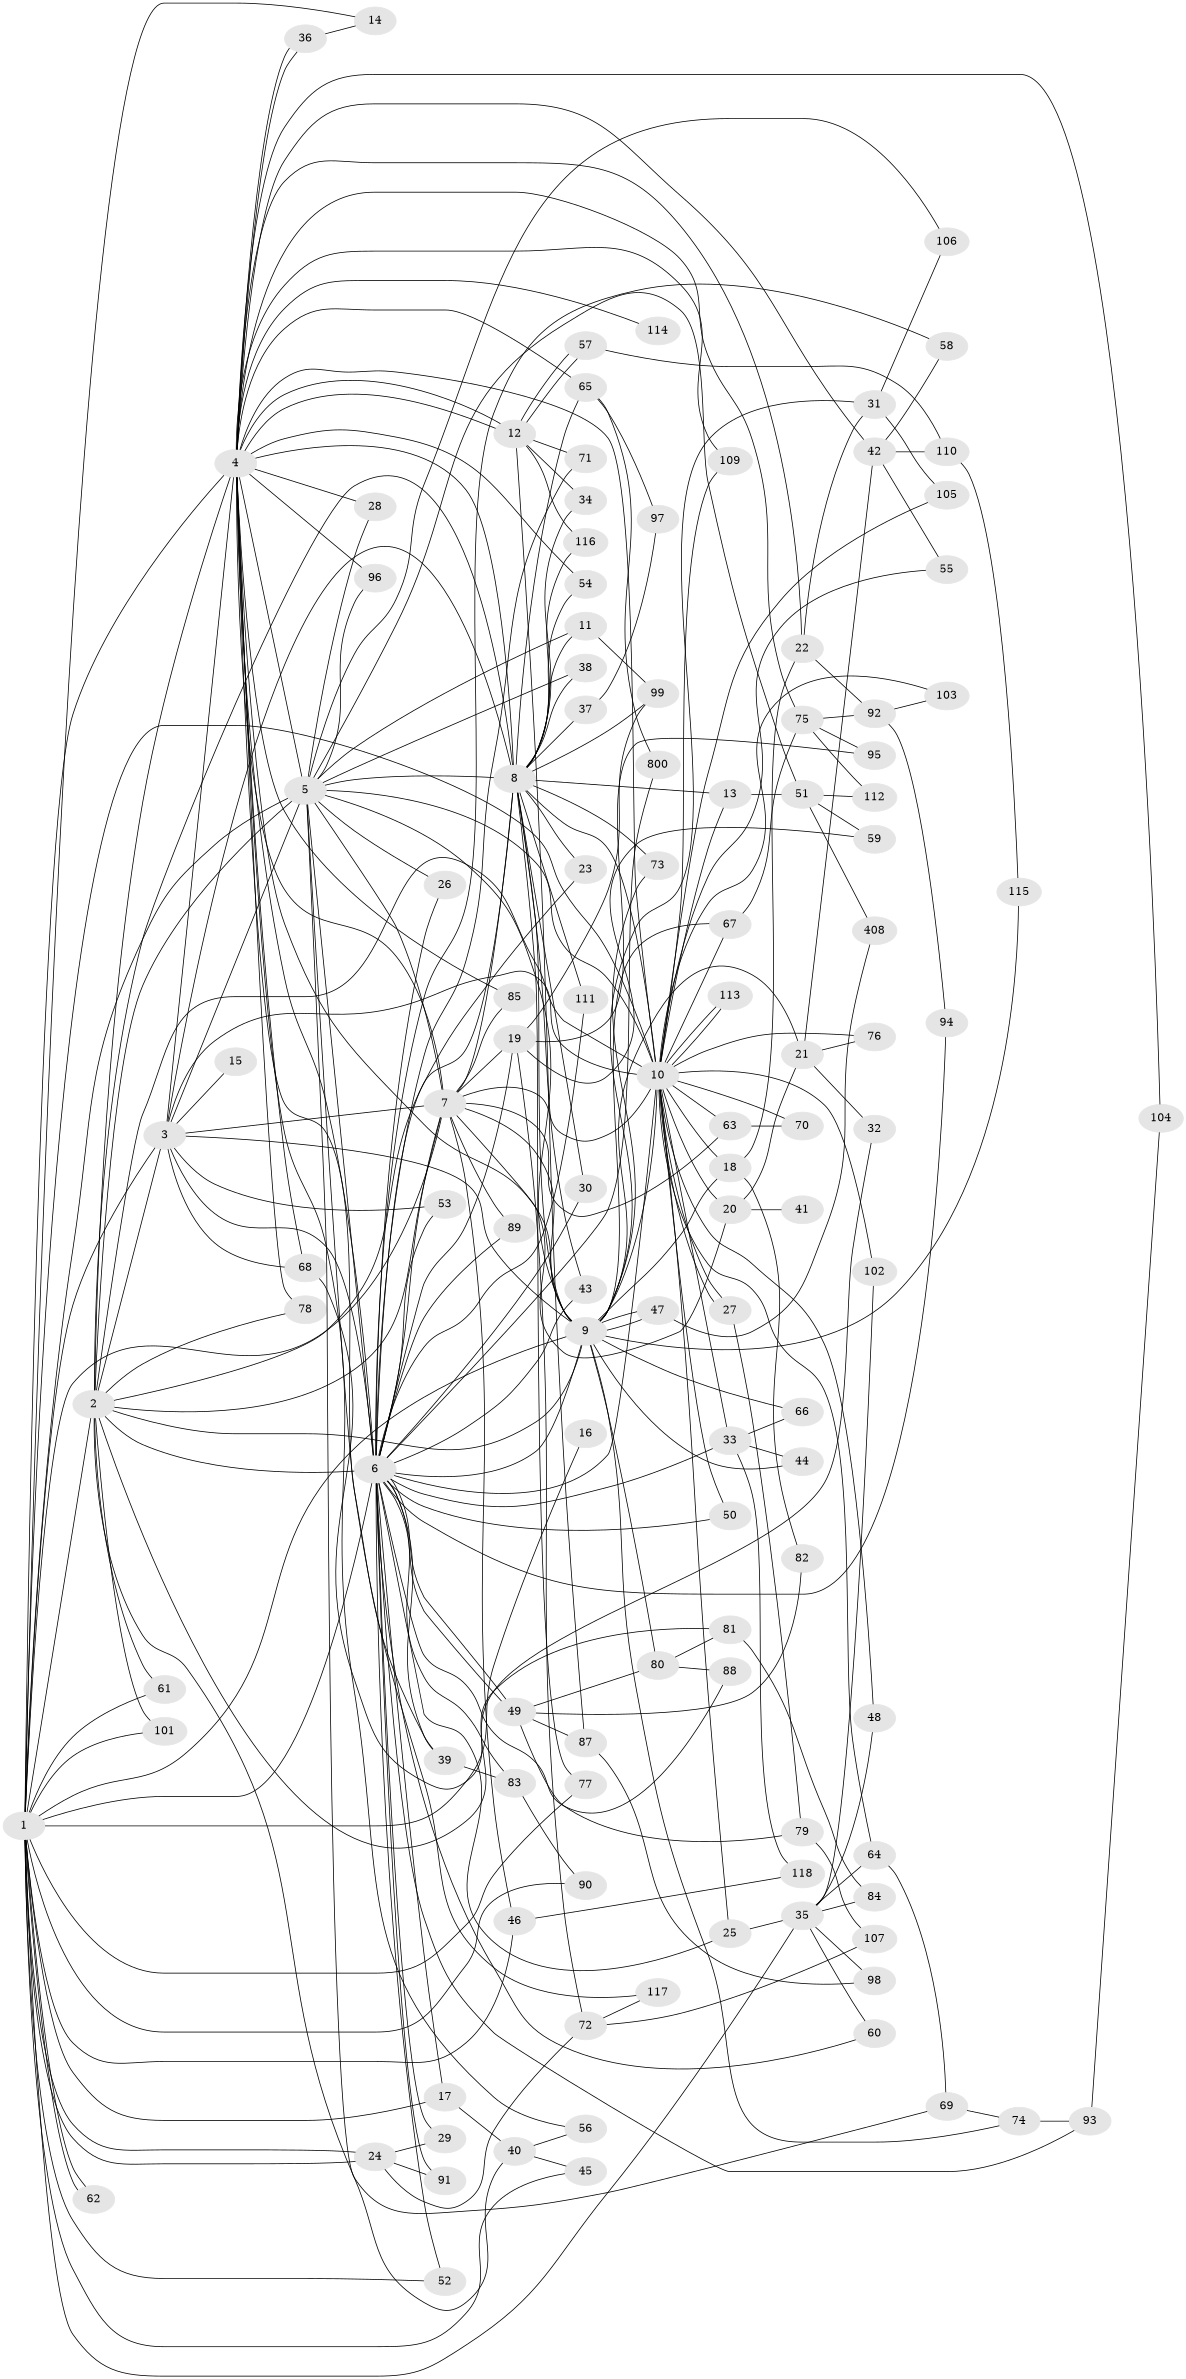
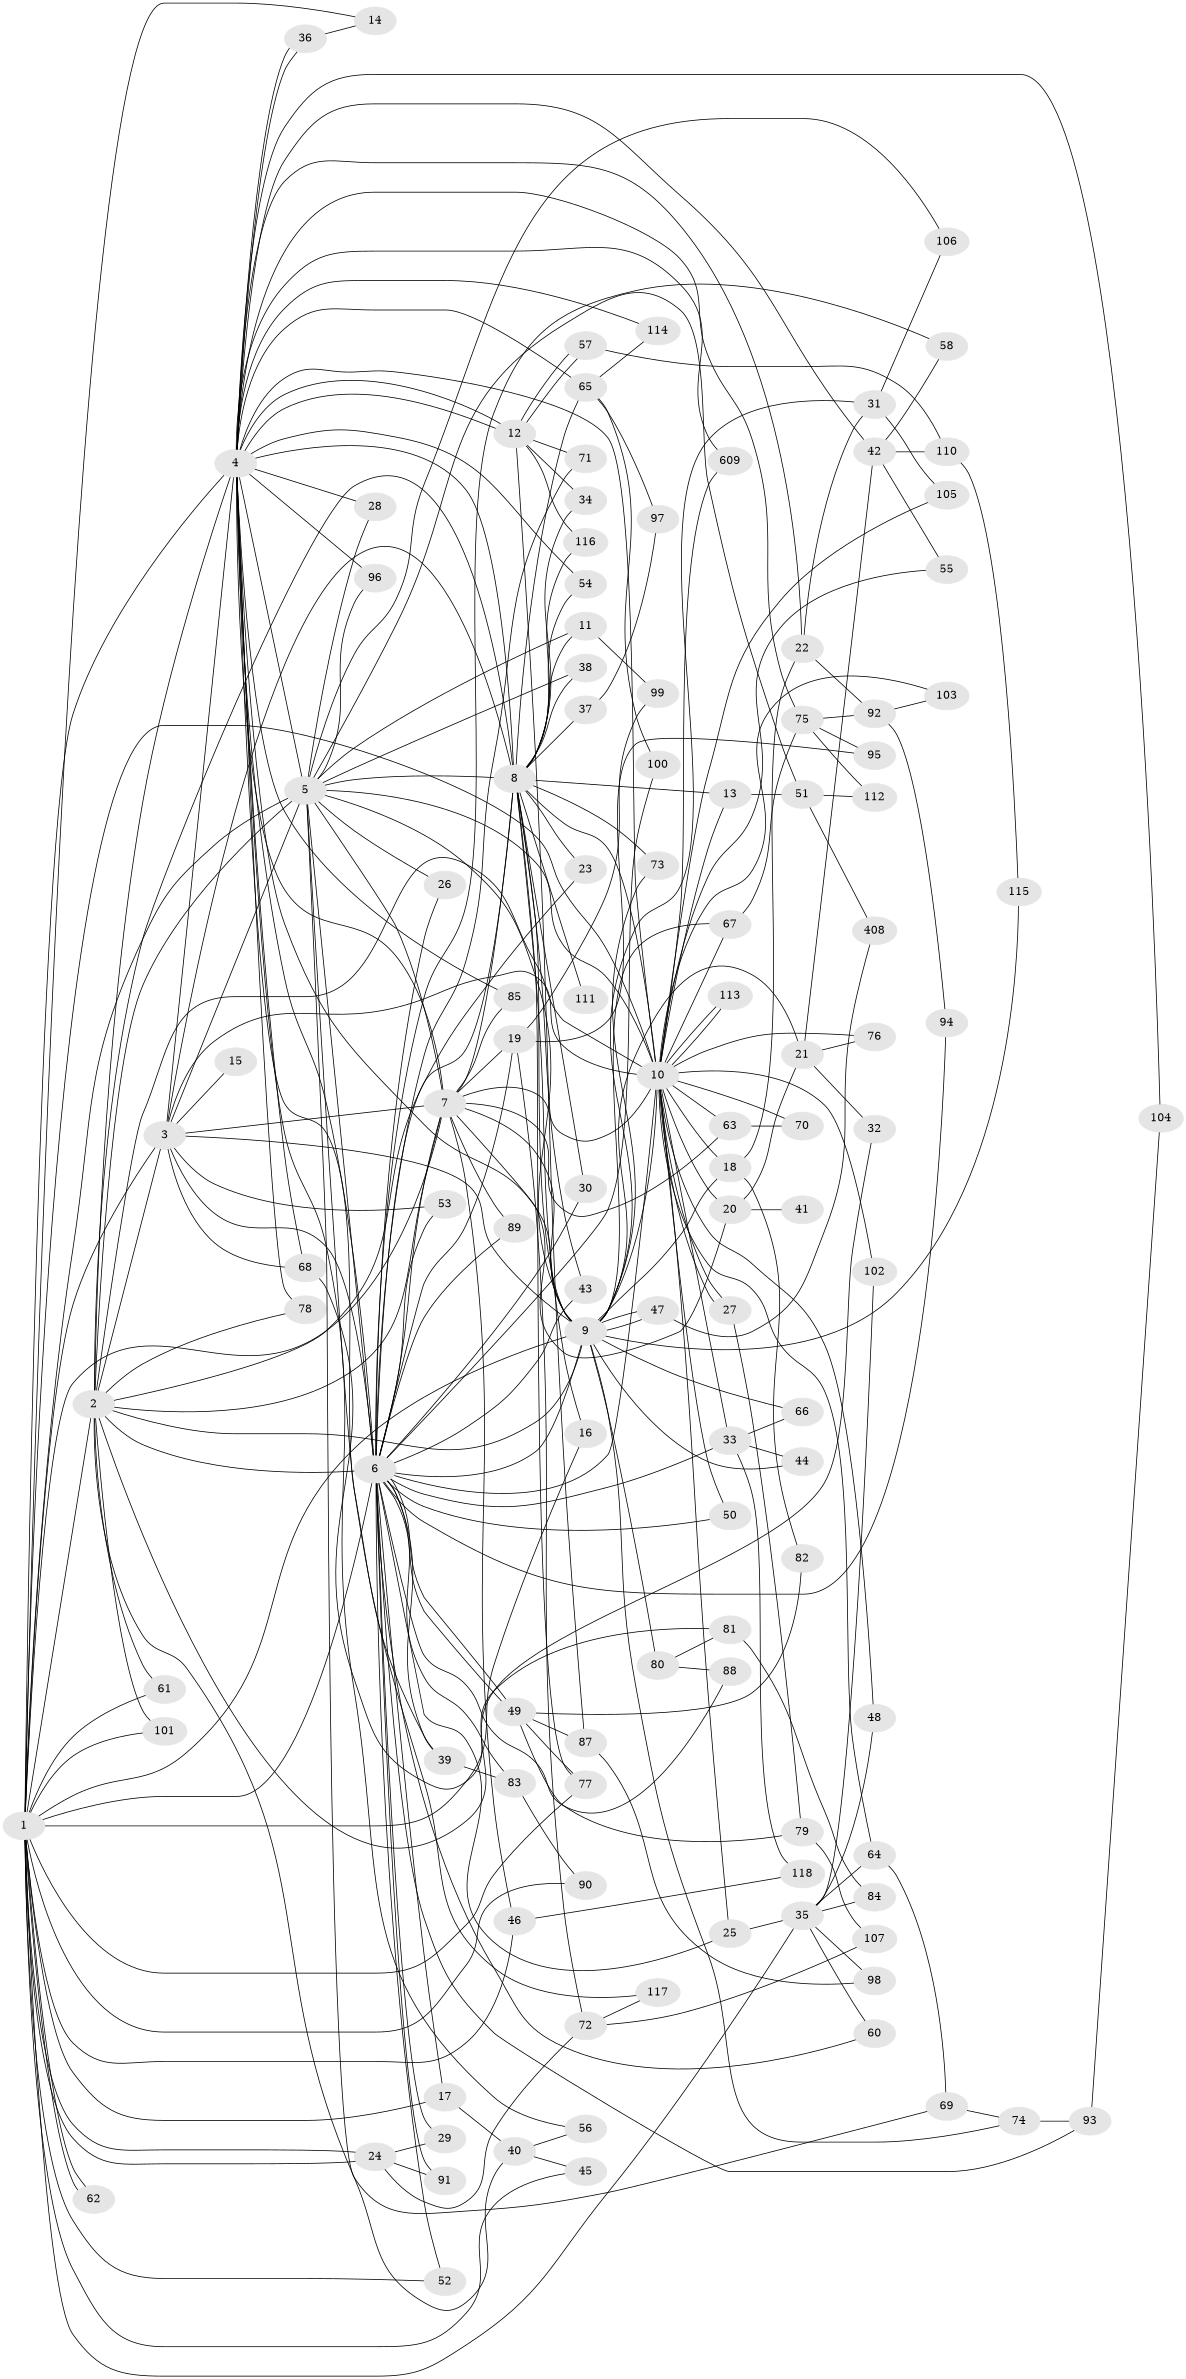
edge "114" -- "65": added
node "109": label "109" -> "609"
edge "99" -- "8": now "16" -- "8"
node "800": label "800" -> "100"
node "59": removed
edge "111" -- "6": removed
edge "80" -- "49": now "77" -- "49"
